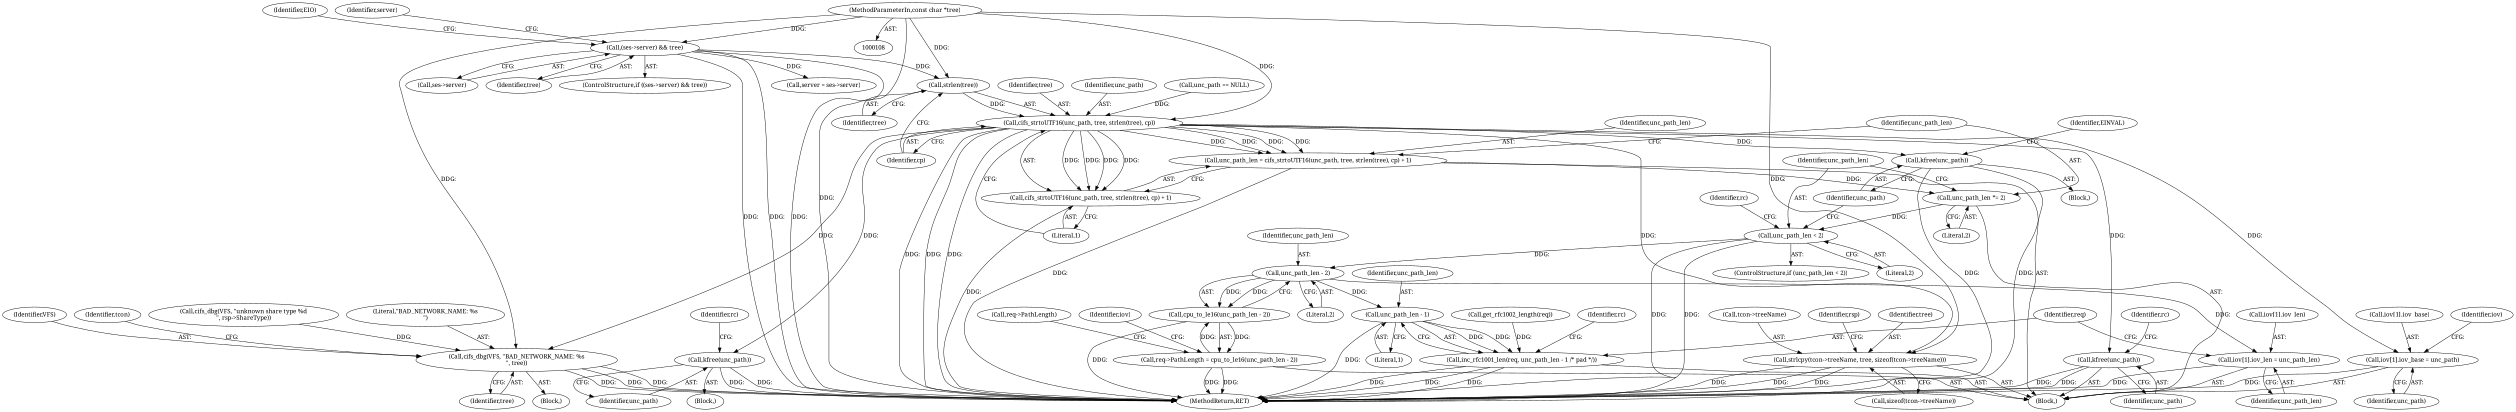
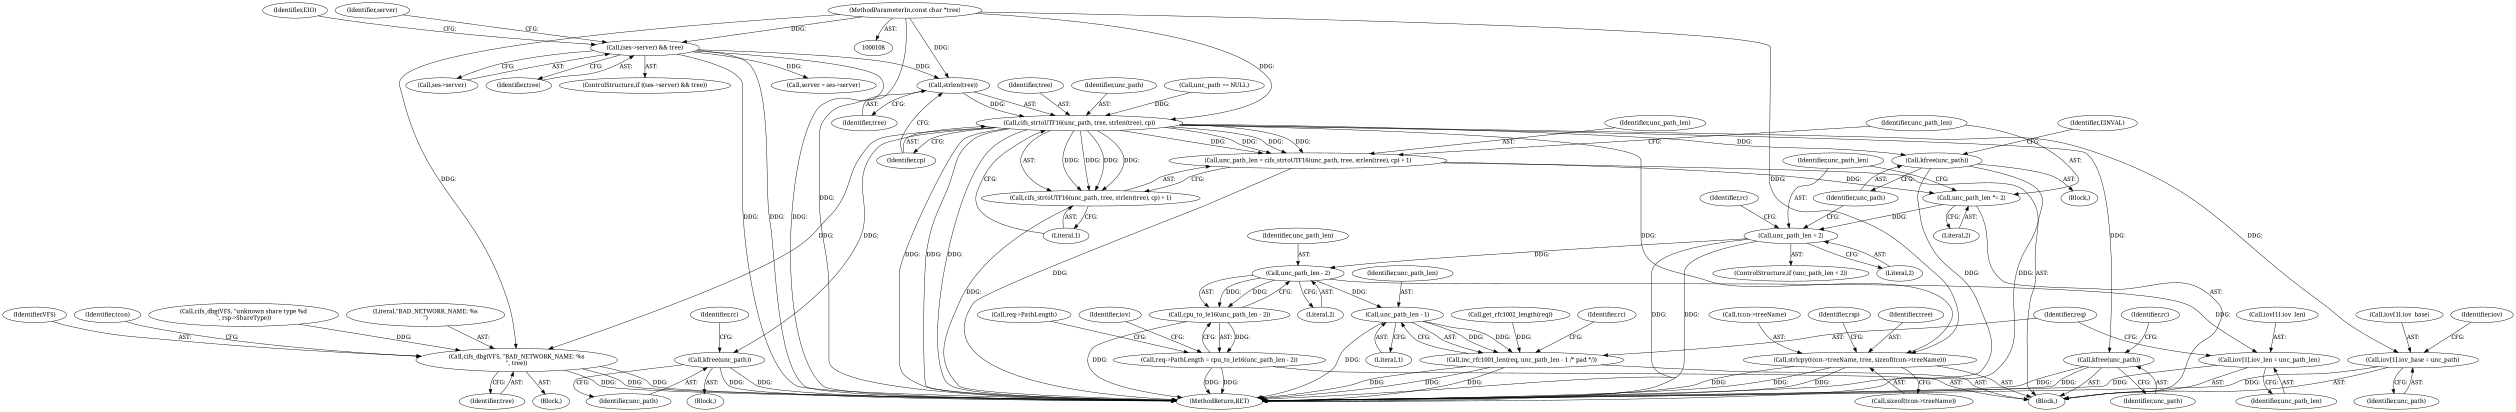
edge "(Call,req->PathLength = cpu_to_le16(unc_path_len - 2))" -> "(Call,cpu_to_le16(unc_path_len - 2))": label "DDG: " -> "CFG: "
